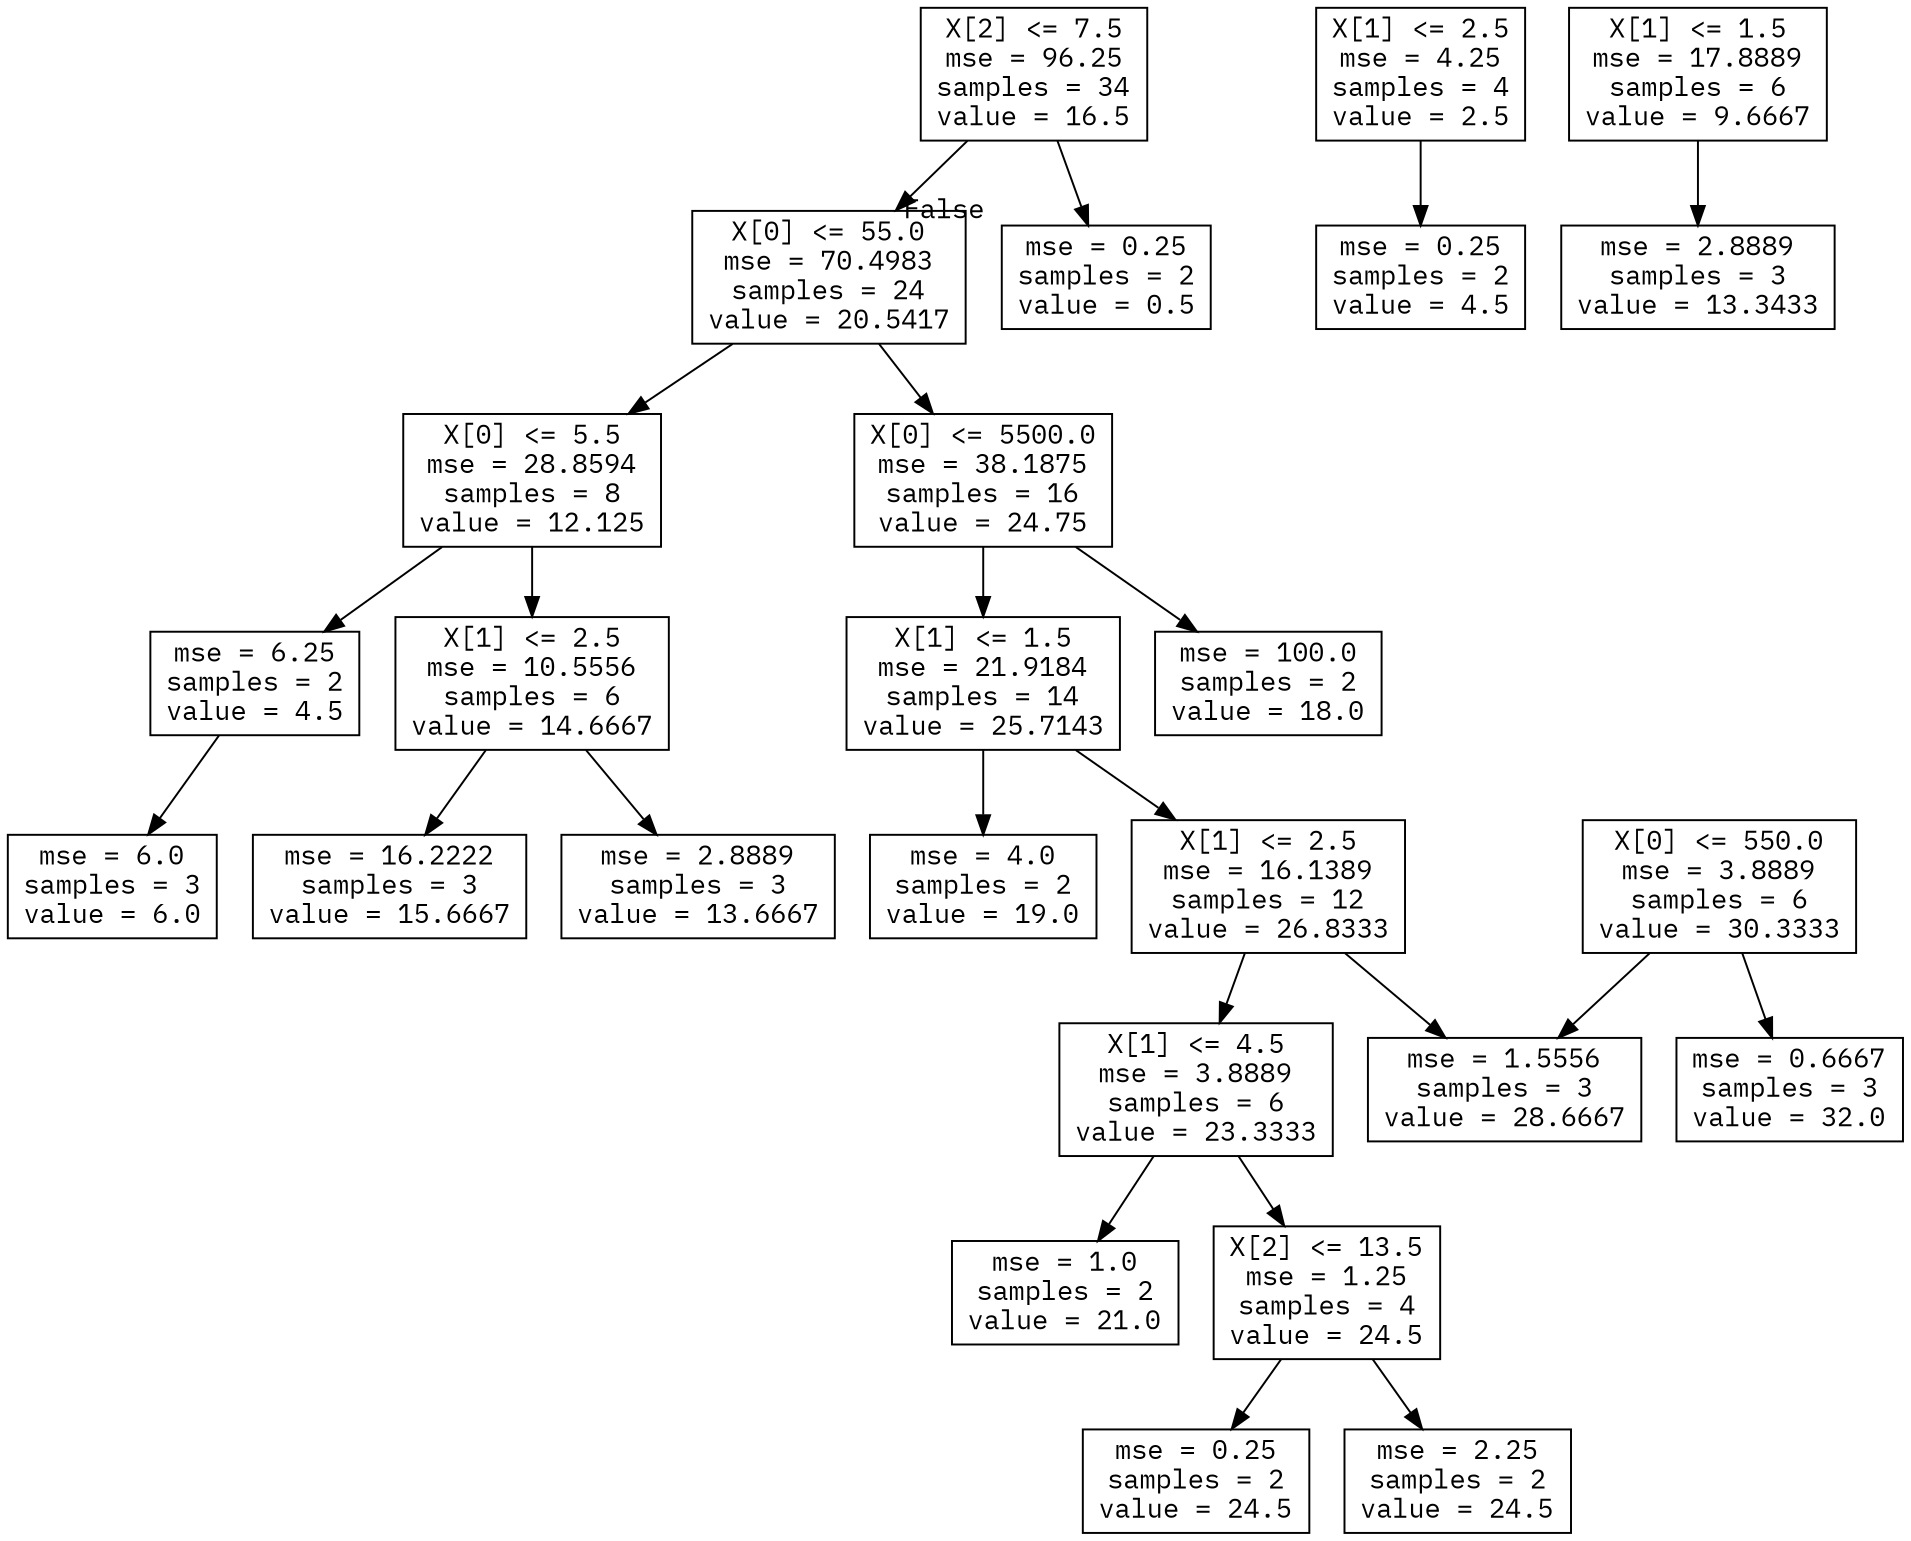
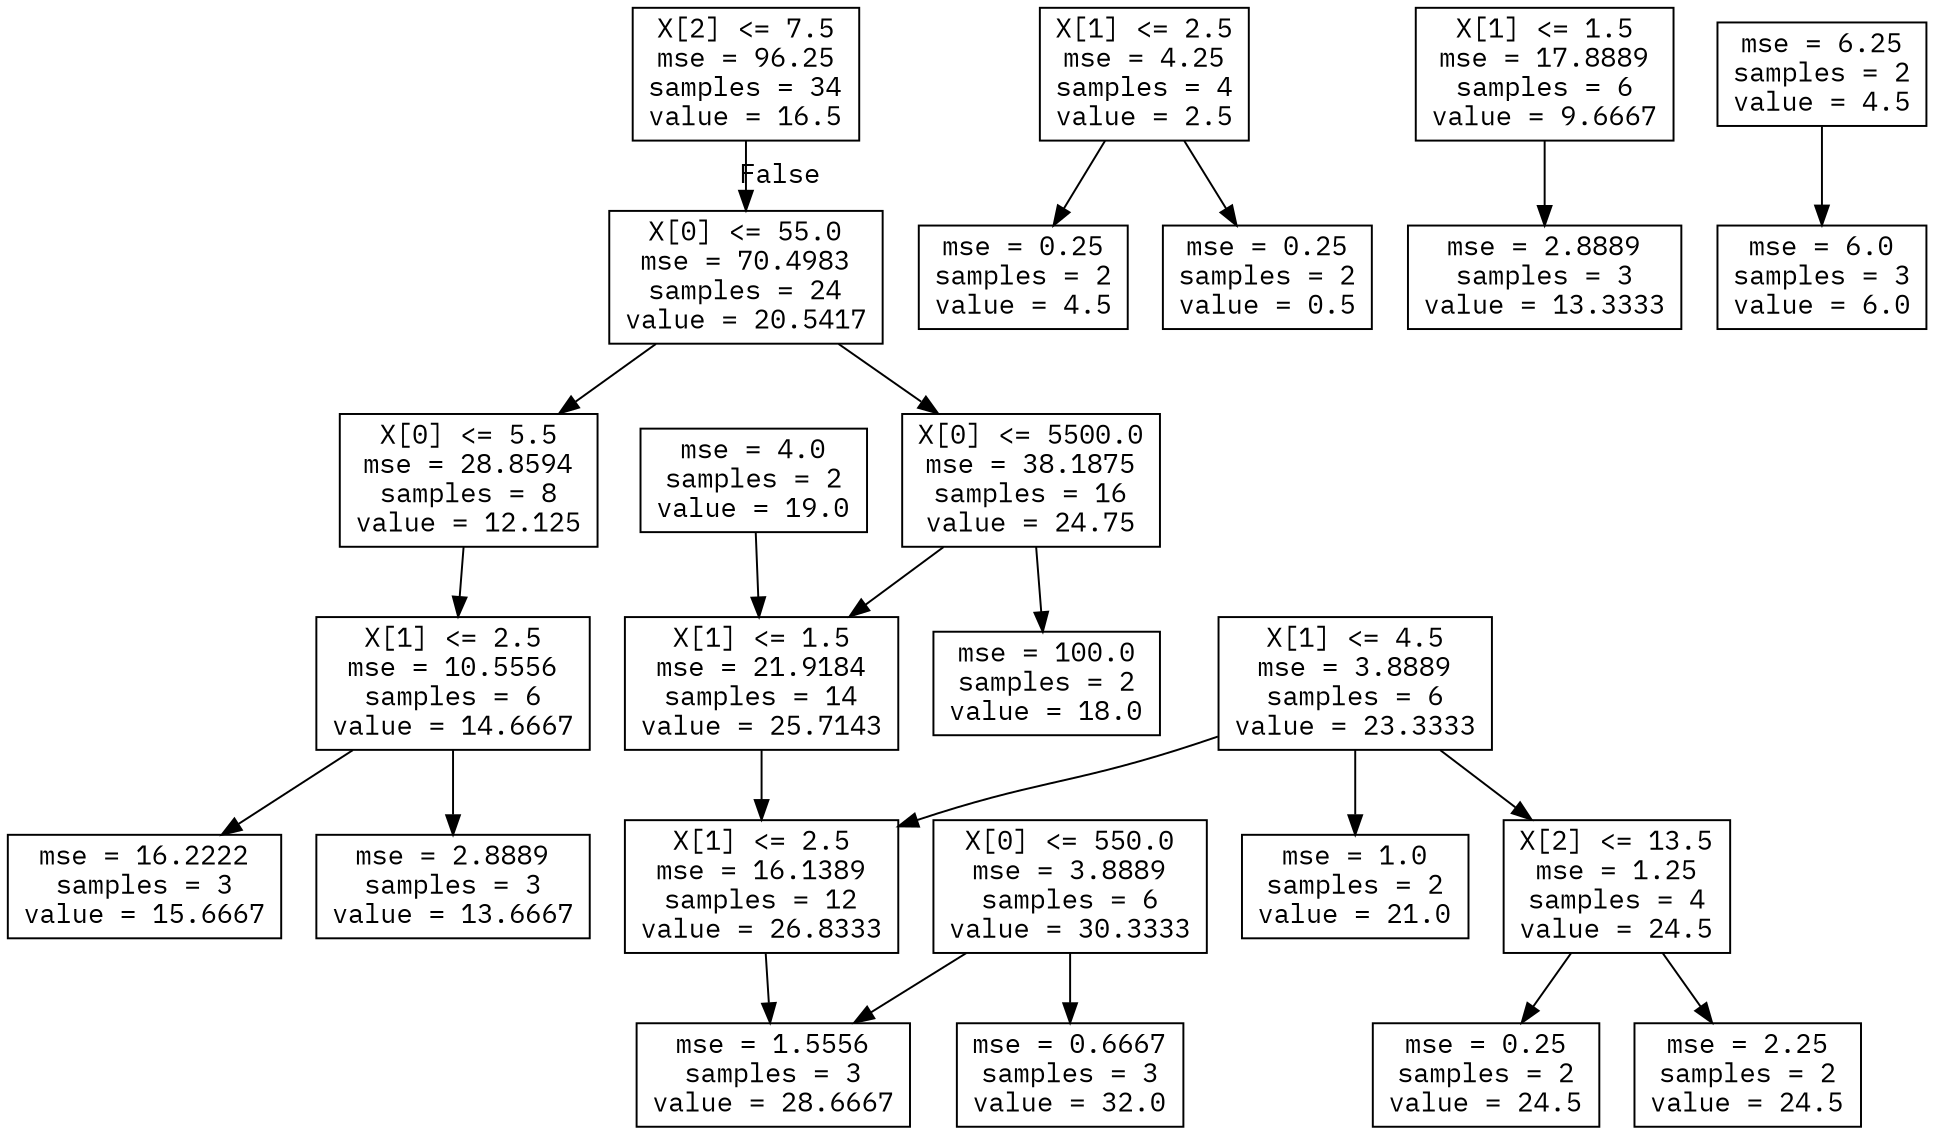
edge "X[2] <= 7.5 mse = 96.25 samples = 34 value = 16.5" -> "mse = 0.25 samples = 2 value = 0.5": now "X[1] <= 2.5 mse = 4.25 samples = 4 value = 2.5" -> "mse = 0.25 samples = 2 value = 0.5"
node "mse = 2.8889 samples = 3 value = 13.3433": label "mse = 2.8889 samples = 3 value = 13.3433" -> "mse = 2.8889 samples = 3 value = 13.3333"
edge "X[0] <= 5.5 mse = 28.8594 samples = 8 value = 12.125" -> "mse = 6.25 samples = 2 value = 4.5": removed
edge "X[1] <= 1.5 mse = 21.9184 samples = 14 value = 25.7143" -> "mse = 4.0 samples = 2 value = 19.0": reversed
edge "X[1] <= 2.5 mse = 16.1389 samples = 12 value = 26.8333" -> "X[1] <= 4.5 mse = 3.8889 samples = 6 value = 23.3333": reversed
